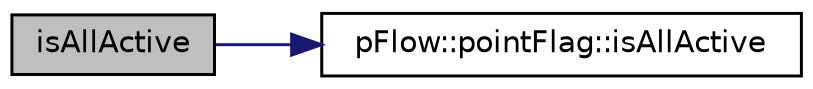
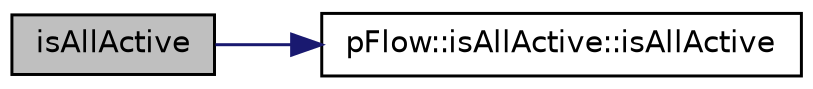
node "pFlow::pointFlag::isAllActive": label "pFlow::pointFlag::isAllActive" -> "pFlow::isAllActive::isAllActive"
